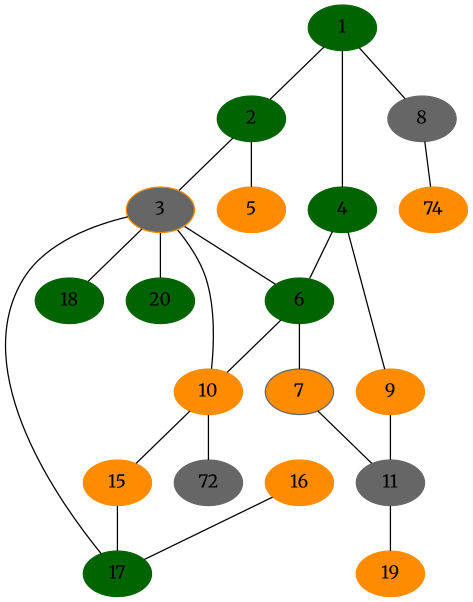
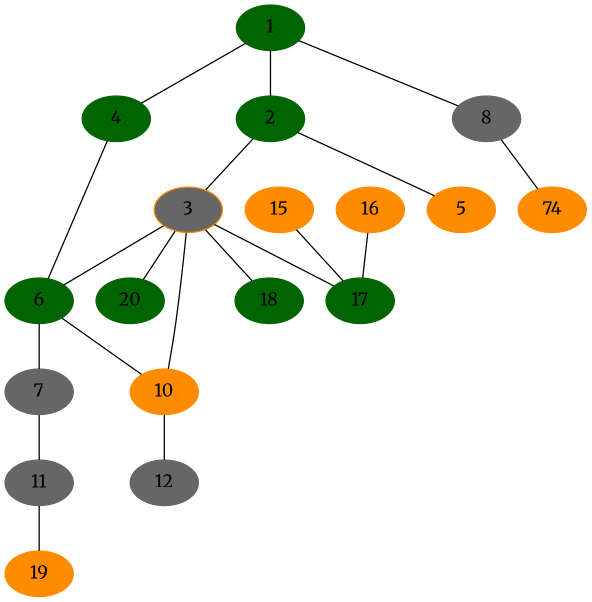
node "7": fillcolor darkorange -> gray40
node "9": removed
edge "10" -- "15": removed
node "72": label "72" -> "12"
